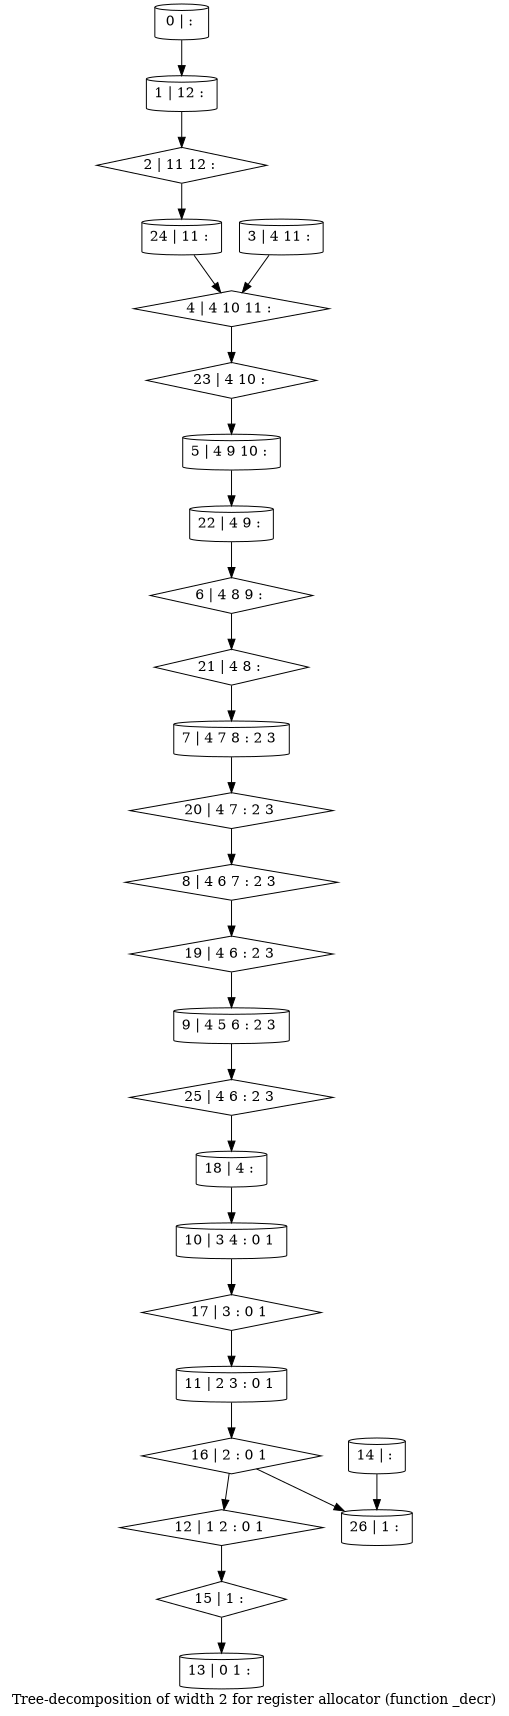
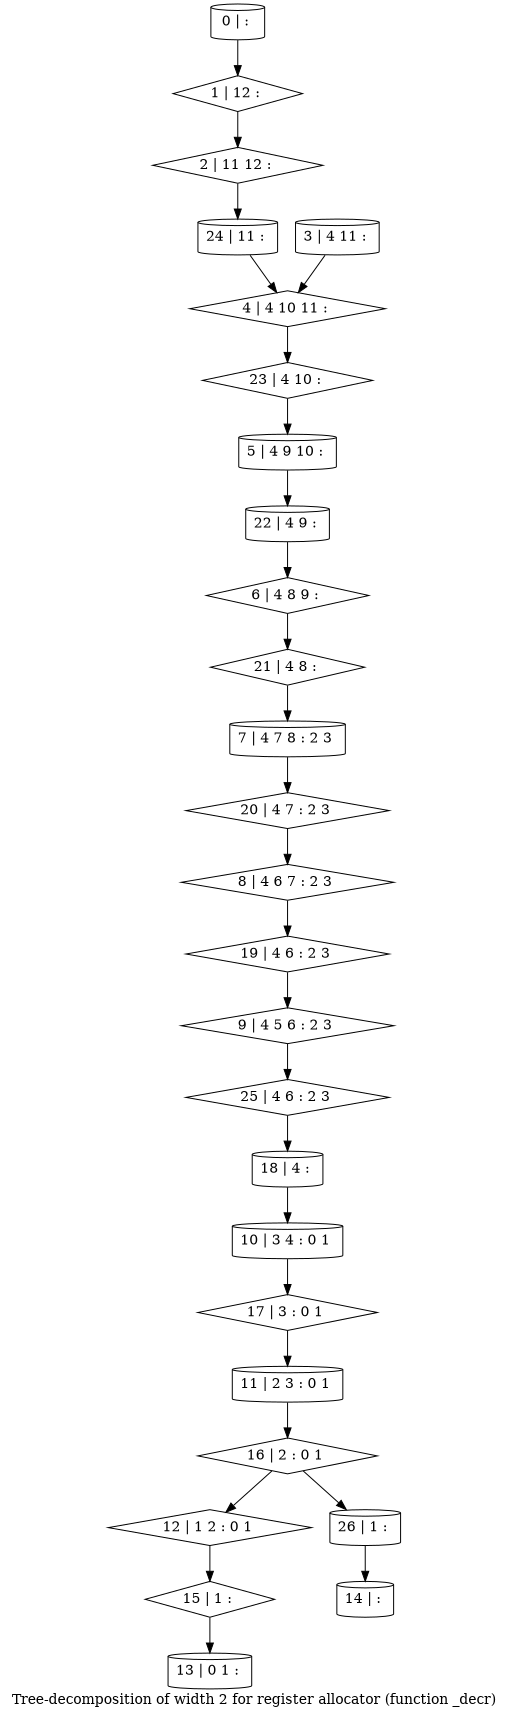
node "1 | 12 :": shape cylinder -> diamond
node "9 | 4 5 6 : 2 3": shape cylinder -> diamond
edge "14 | :" -> "26 | 1 :": reversed
